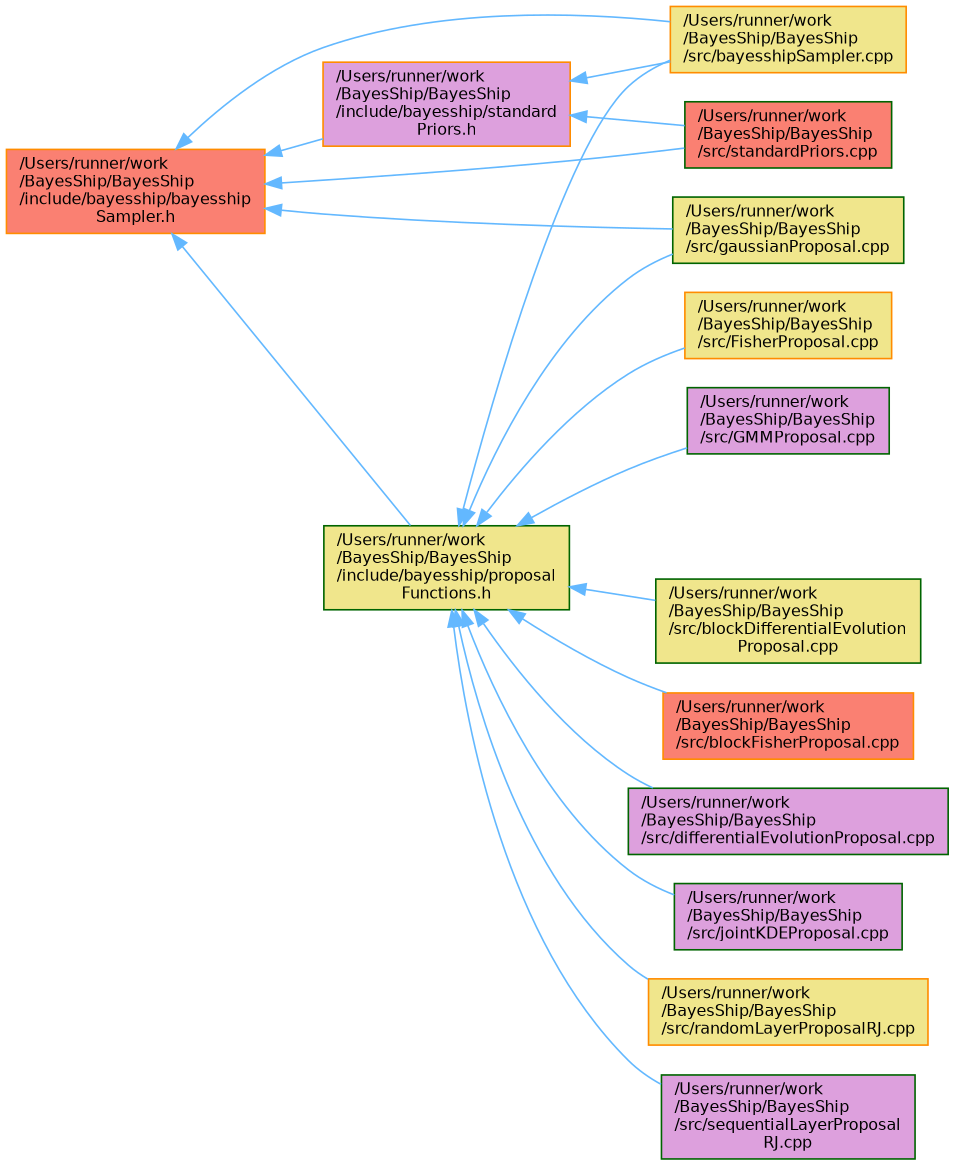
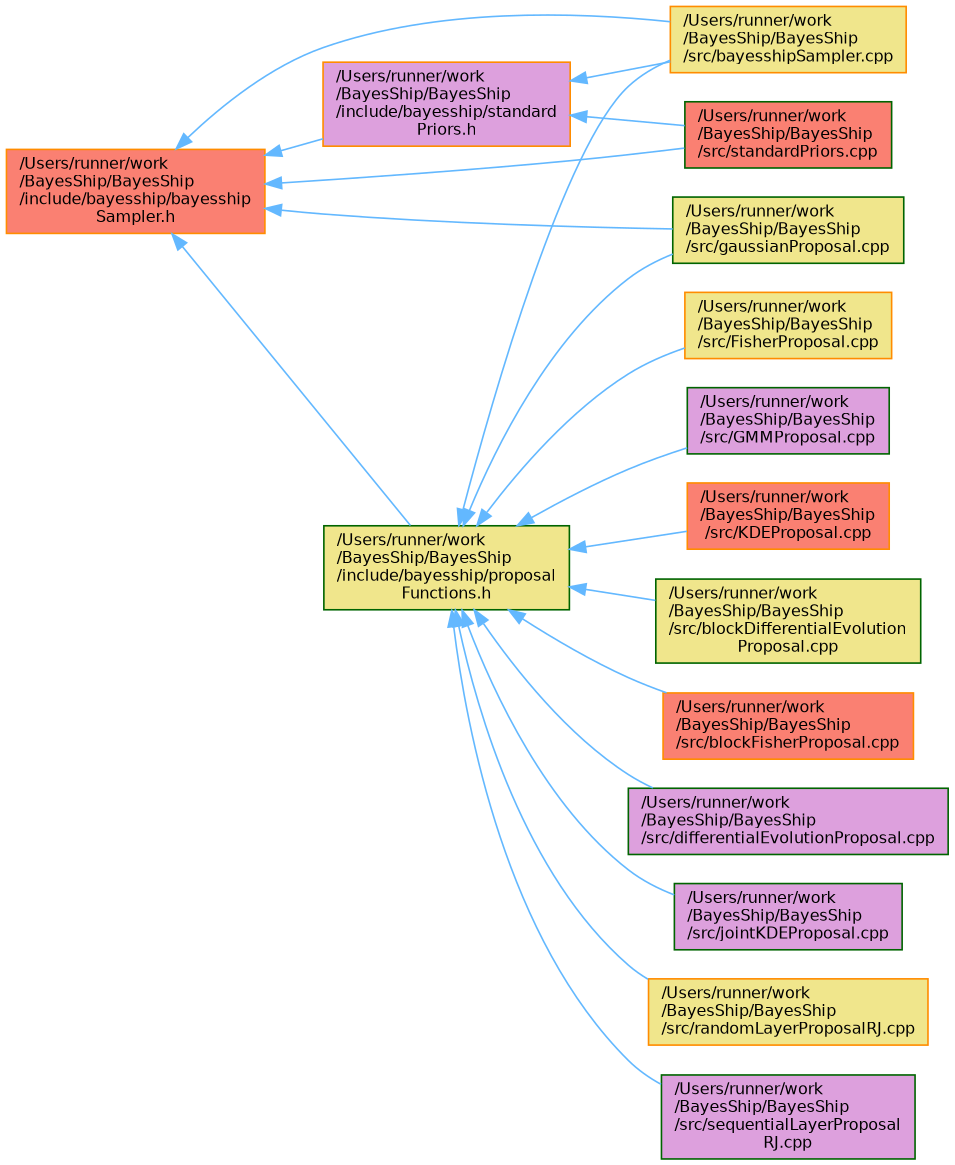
node "/Users/runner/work /BayesShip/BayesShip /src/KDEProposal.cpp": added
